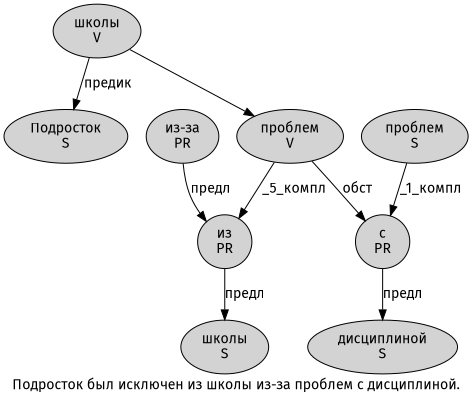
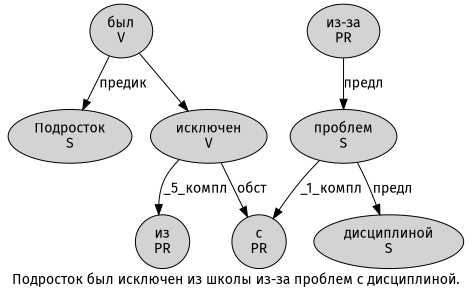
node "школы V": label "школы V" -> "был V"
node "проблем V": label "проблем V" -> "исключен V"
edge "из-за PR" -> "из PR": now "из-за PR" -> "проблем S"
edge "с PR" -> "дисциплиной S": now "проблем S" -> "дисциплиной S"
node "школы S": removed
